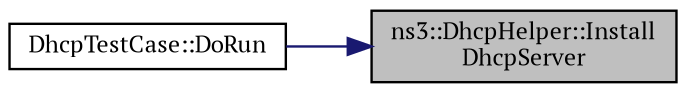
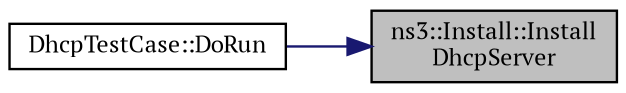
node "ns3::DhcpHelper::Install DhcpServer": label "ns3::DhcpHelper::Install DhcpServer" -> "ns3::Install::Install DhcpServer"
